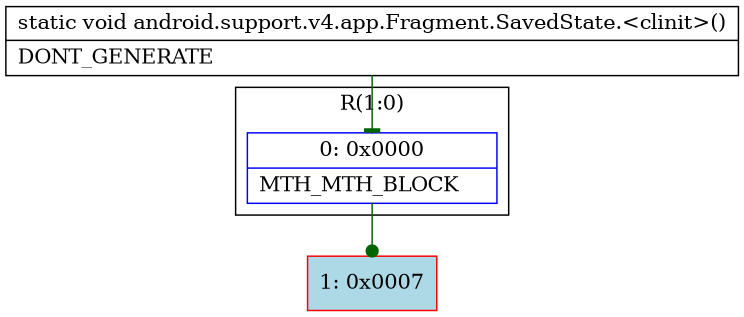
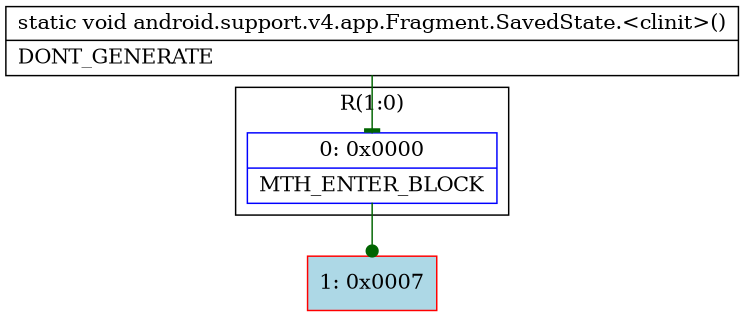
node "0: 0x0000": text "MTH_MTH_BLOCK" -> "MTH_ENTER_BLOCK"
